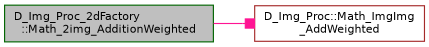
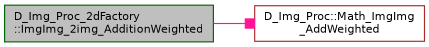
node "D_Img_Proc_2dFactory ::Math_2img_AdditionWeighted": label "D_Img_Proc_2dFactory ::Math_2img_AdditionWeighted" -> "D_Img_Proc_2dFactory ::ImgImg_2img_AdditionWeighted"
